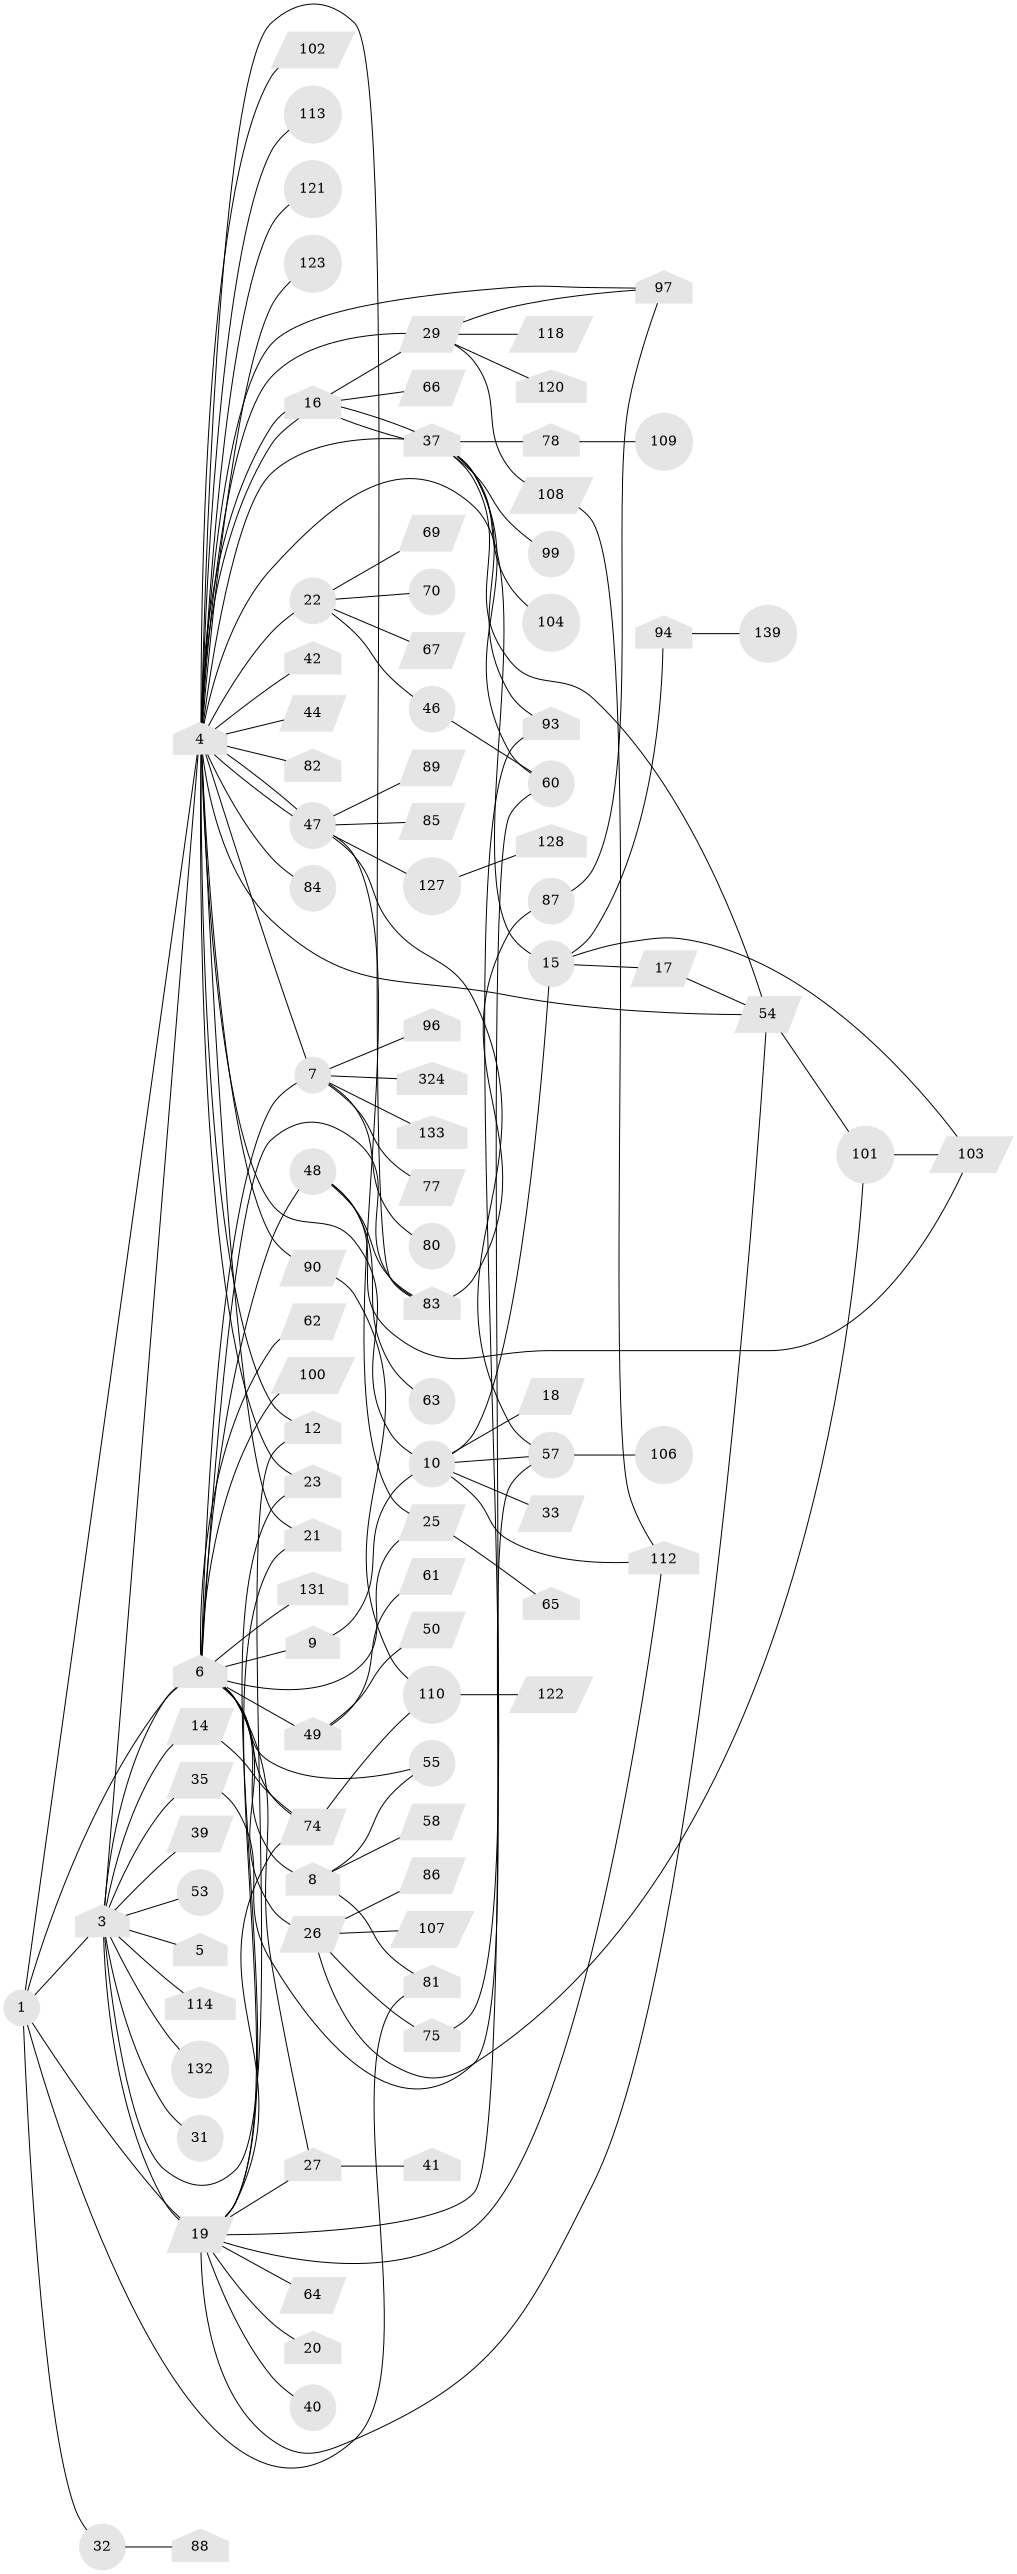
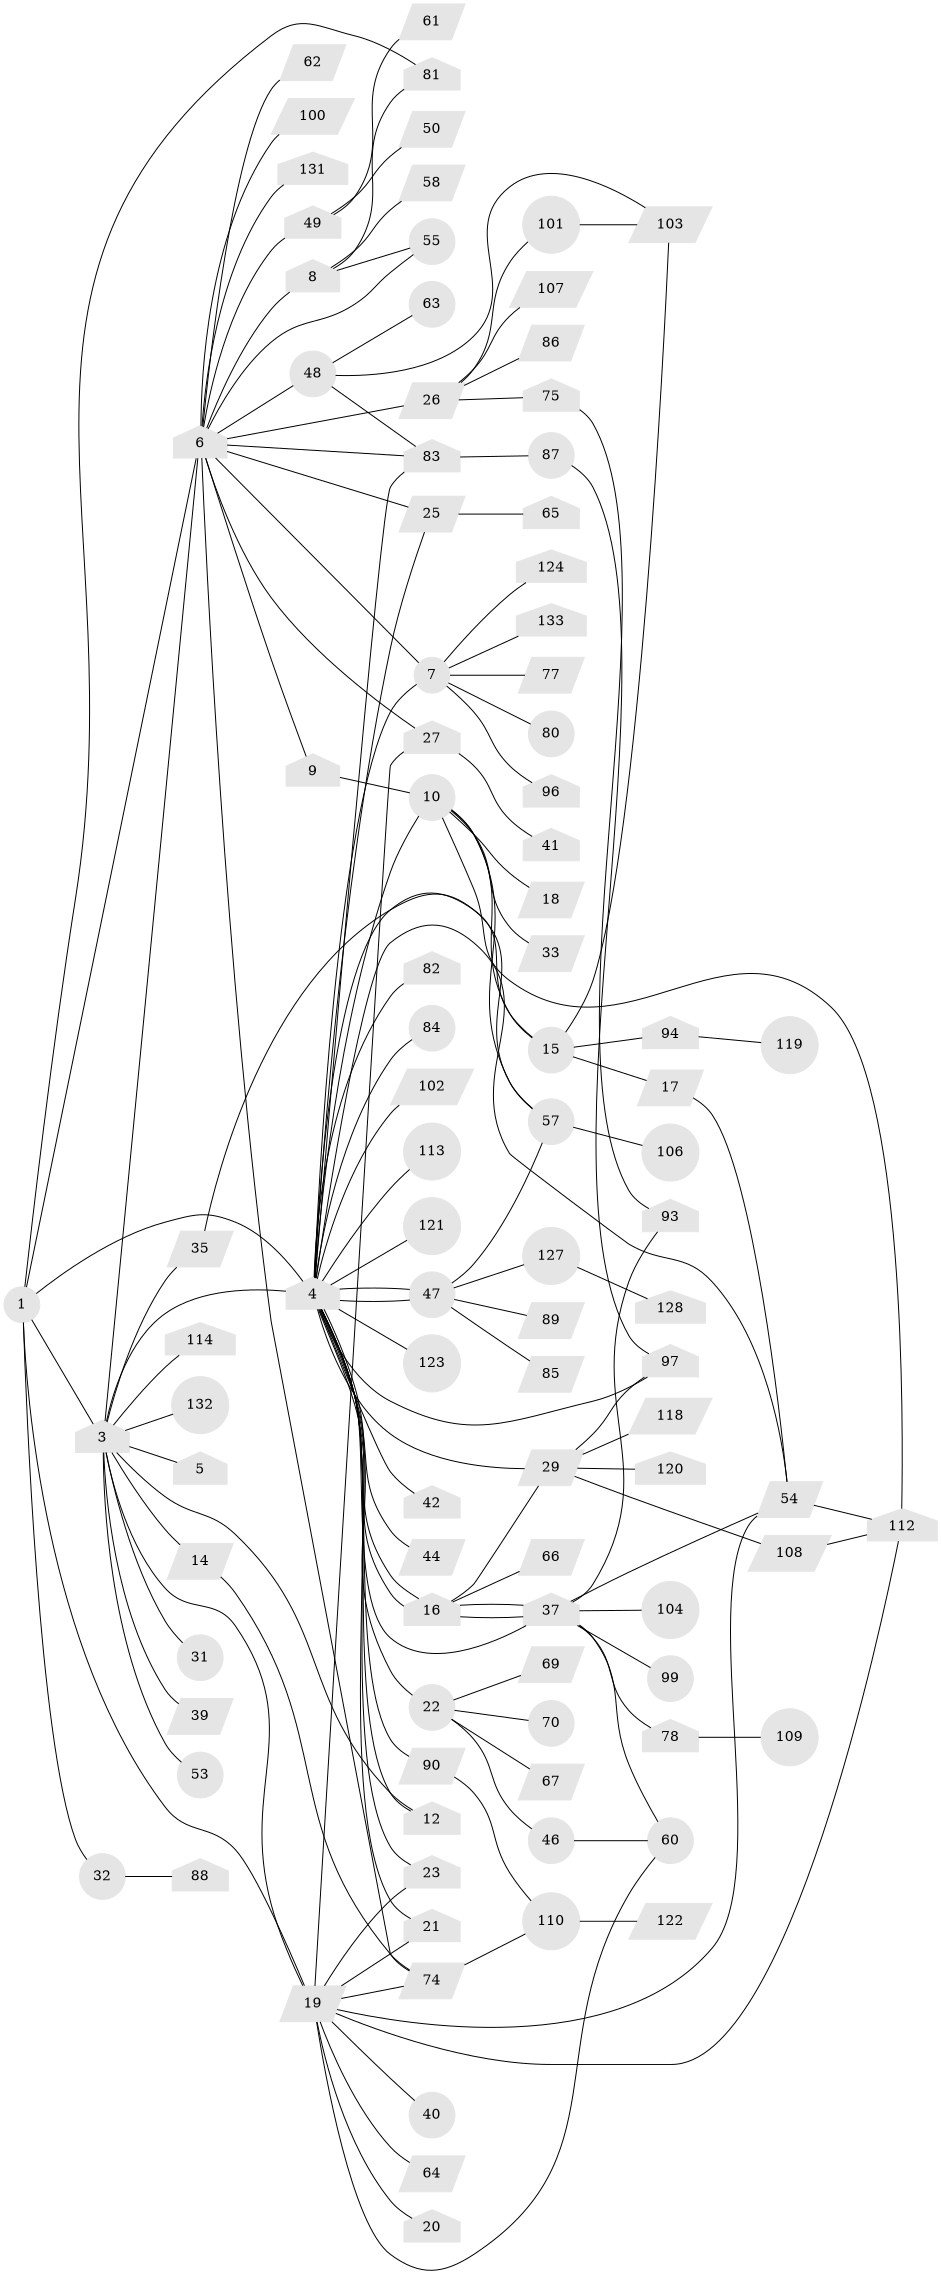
node "139": label "139" -> "119"
node "324": label "324" -> "124"
edge "54" -- "101": now "54" -- "112"
edge "47" -- "25": now "4" -- "25"
